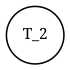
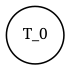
node "T_2": label "T_2" -> "T_0"
